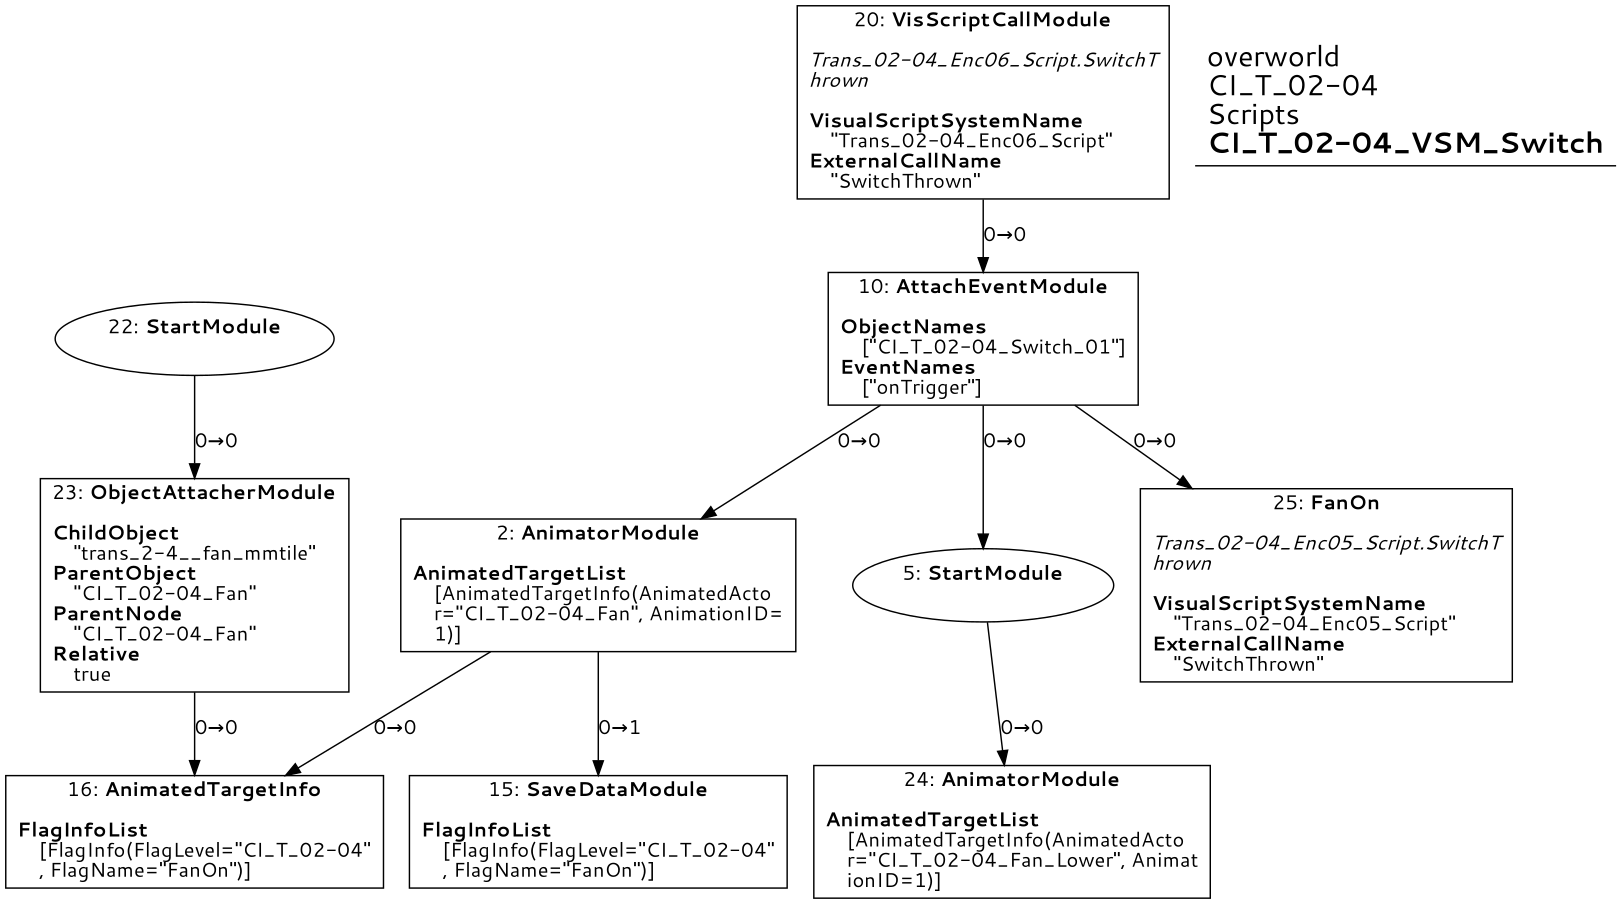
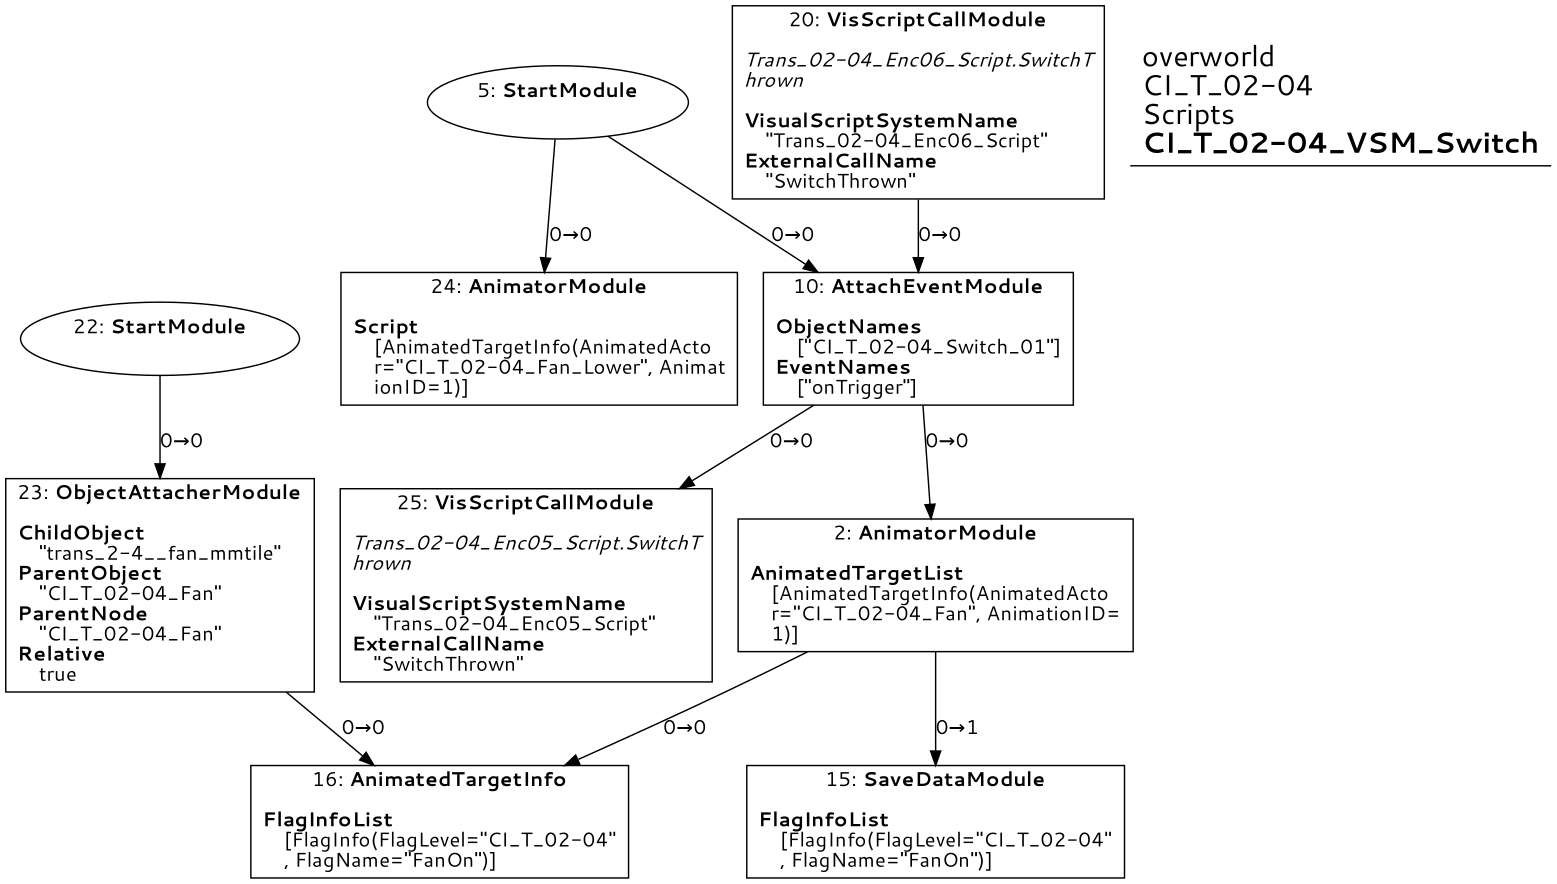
edge "10:" -> "5:": reversed
node "25:": text "FanOn" -> "VisScriptCallModule"
node "24:": text "AnimatedTargetList" -> "Script"
